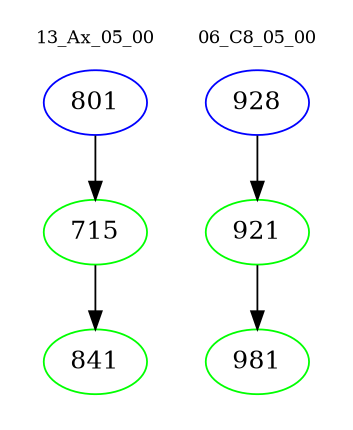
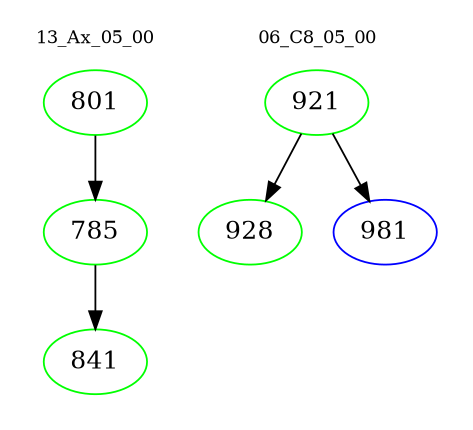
node "801": color blue -> green
node "928": color blue -> green
edge "928" -> "921": reversed
node "715": label "715" -> "785"
node "981": color green -> blue
